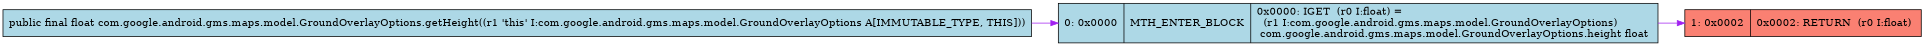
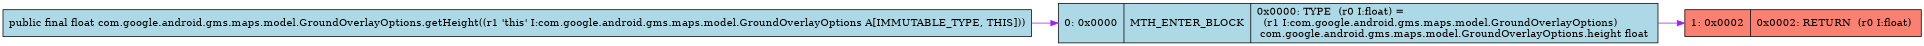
node "0: 0x0000": text "0x0000: IGET  (r0 I:float) =" -> "0x0000: TYPE  (r0 I:float) ="
